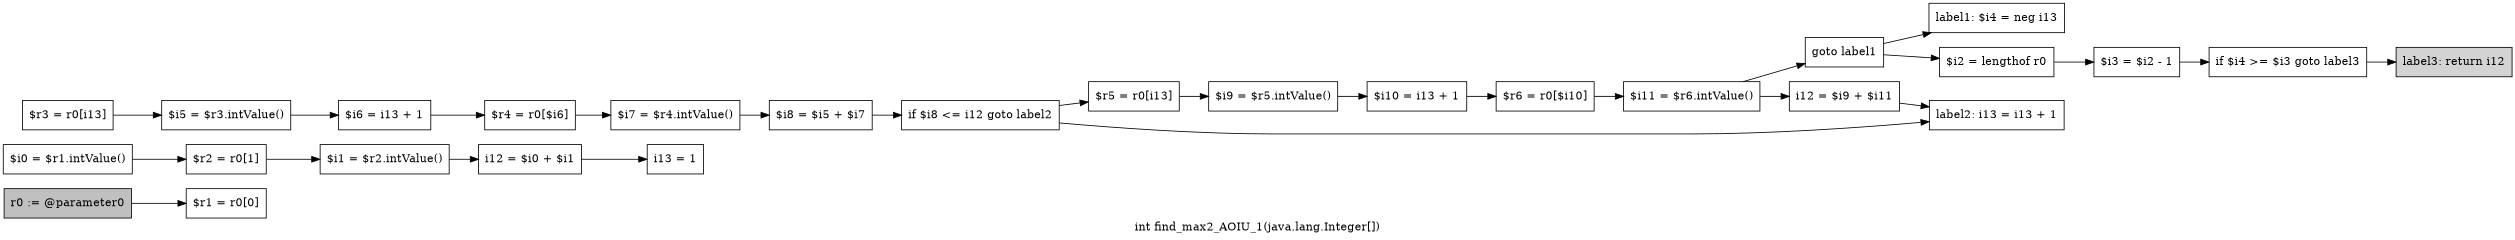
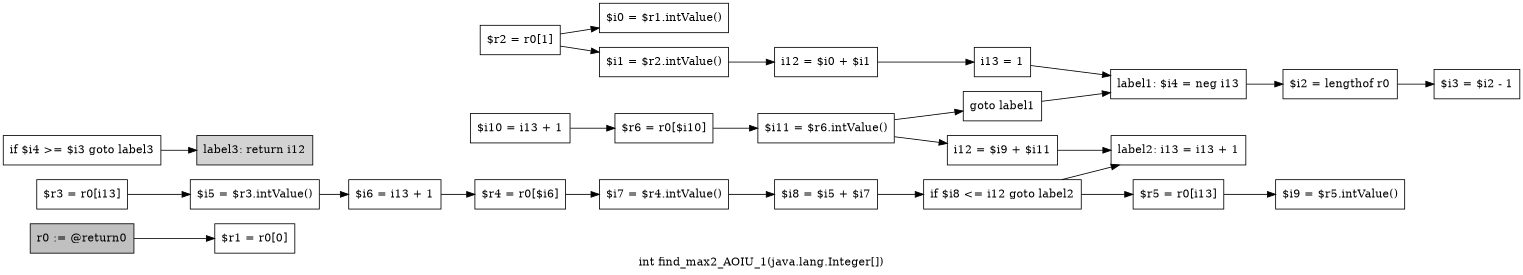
edge "goto label1" -> "$i2 = lengthof r0": now "label1: $i4 = neg i13" -> "$i2 = lengthof r0"
edge "$i3 = $i2 - 1" -> "if $i4 >= $i3 goto label3": removed
edge "i13 = 1" -> "label1: $i4 = neg i13": added
edge "$i9 = $r5.intValue()" -> "$i10 = i13 + 1": removed
edge "$i0 = $r1.intValue()" -> "$r2 = r0[1]": reversed
node "r0 := @parameter0": label "r0 := @parameter0" -> "r0 := @return0"
